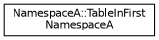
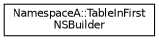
node "NamespaceA::TableInFirst NamespaceA": label "NamespaceA::TableInFirst NamespaceA" -> "NamespaceA::TableInFirst NSBuilder"
